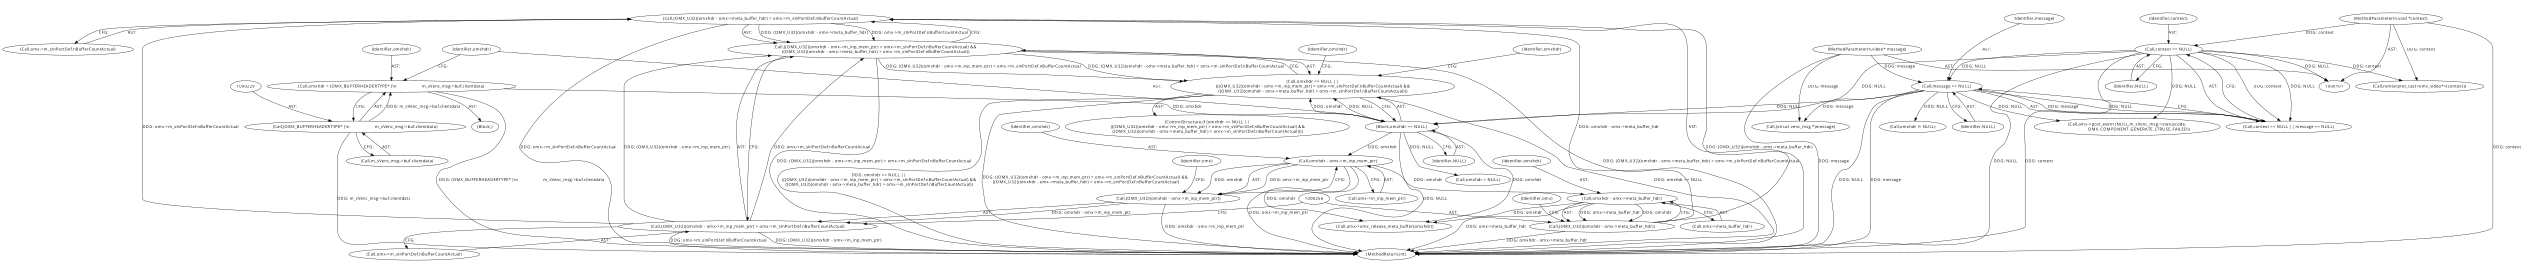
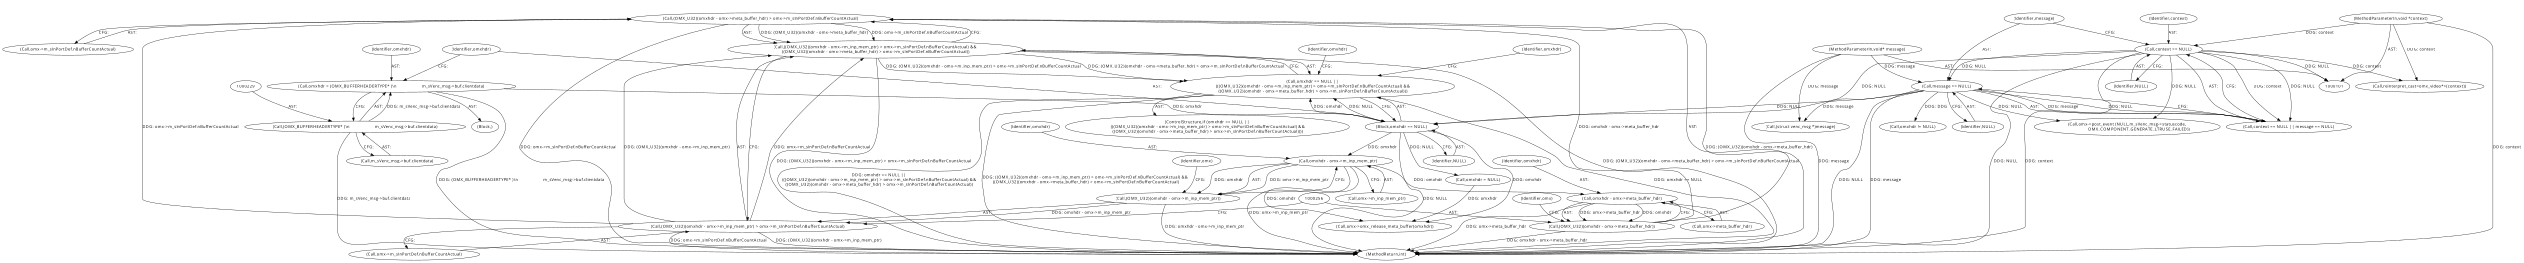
edge "(Identifier,message)" -> "(Call,context == NULL)": added, label "CFG:"
node "(MethodParameterIn,video* message)": label "(MethodParameterIn,video* message)" -> "(MethodParameterIn,void* message)"
edge "(Call,message == NULL)" -> "(Call,omxhdr != NULL)": label "DDG: NULL" -> "DDG: DDG"
edge "(Call,omxhdr - omx->meta_buffer_hdr)" -> "(Call,omx->omx_release_meta_buffer(omxhdr))": now "(Call,omxhdr = NULL)" -> "(Call,omx->omx_release_meta_buffer(omxhdr))"
